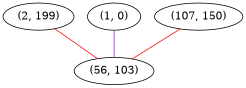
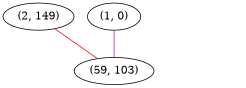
node "(2, 199)": label "(2, 199)" -> "(2, 149)"
node "(107, 150)": removed
node "(56, 103)": label "(56, 103)" -> "(59, 103)"
